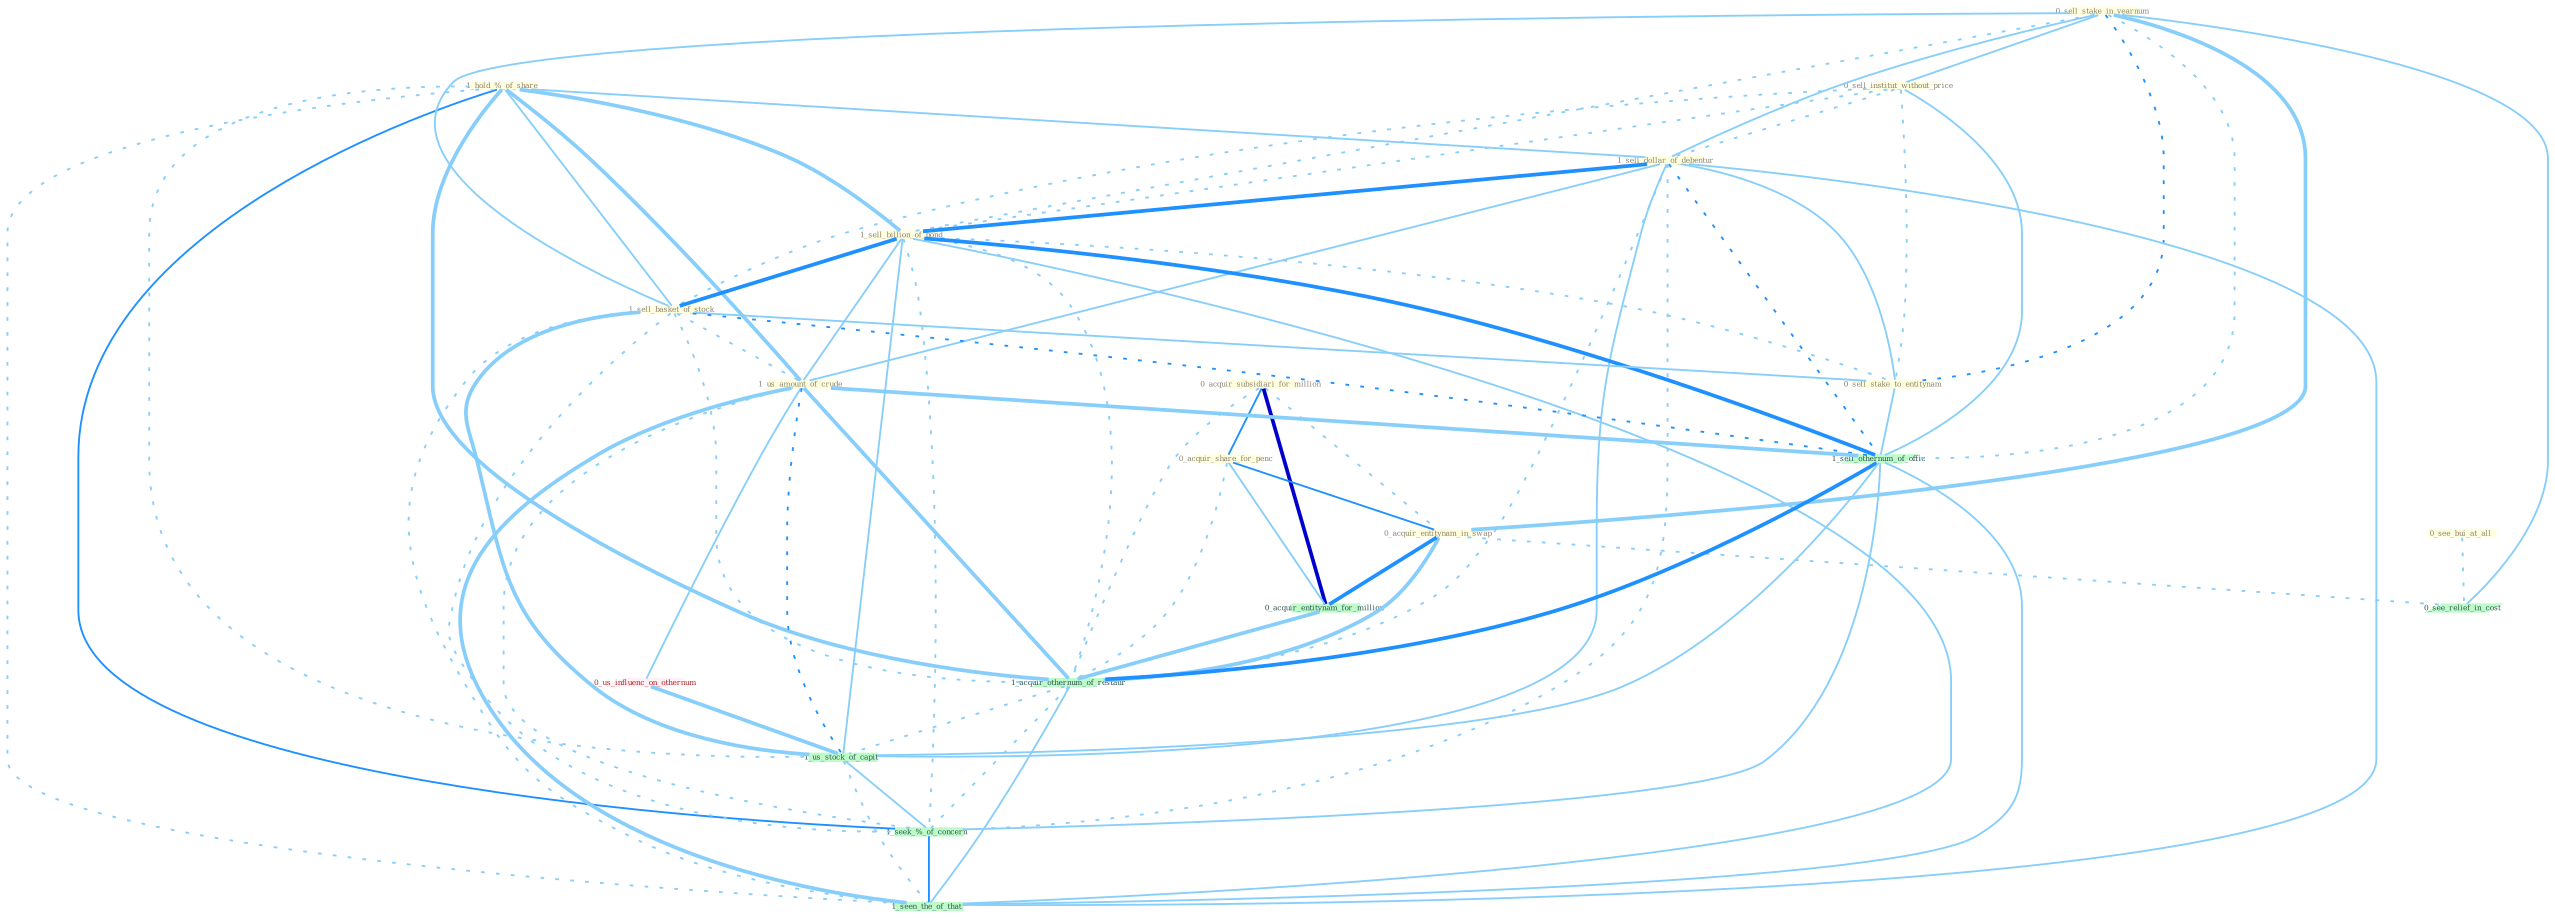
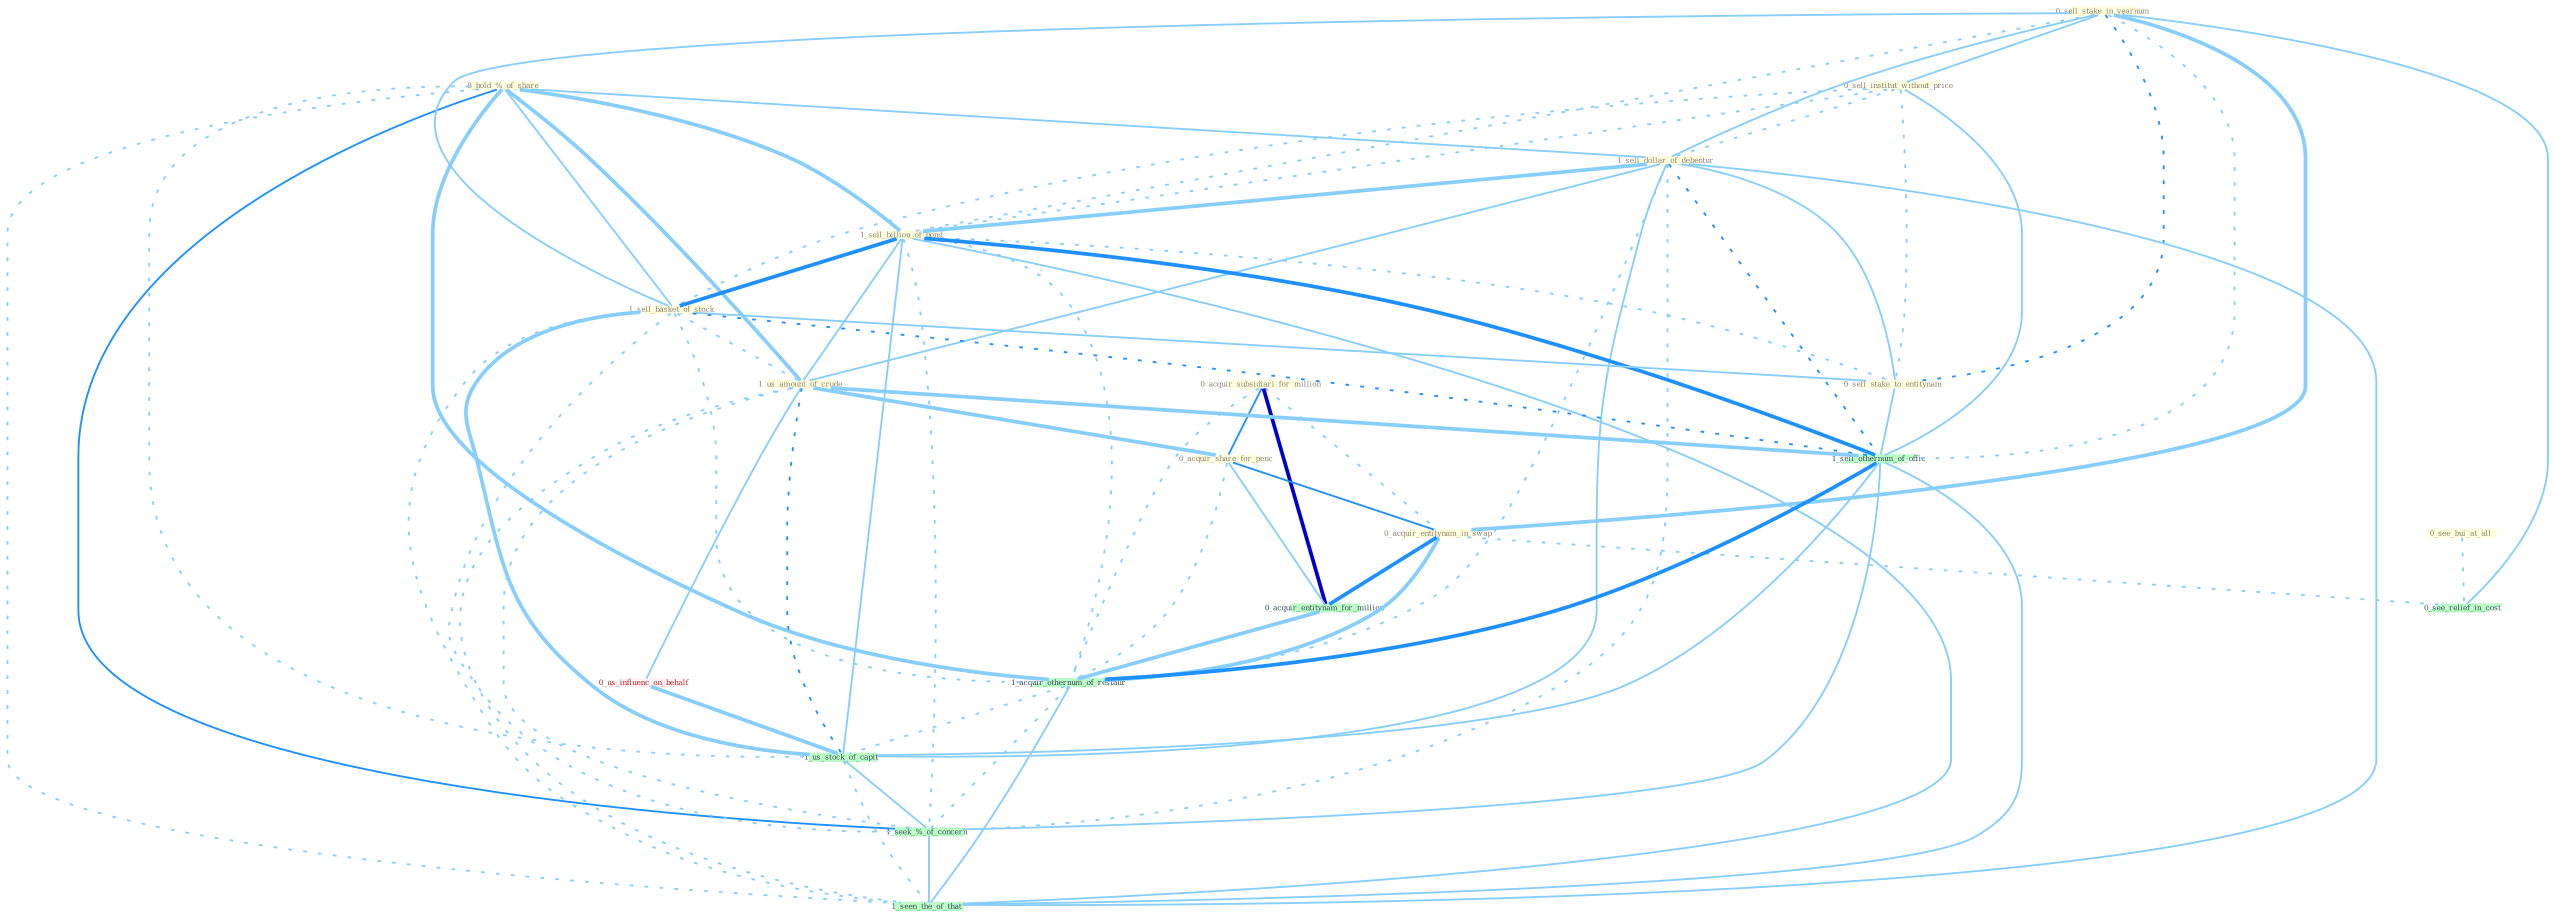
node "1_hold_%_of_share": label "1_hold_%_of_share" -> "8_hold_%_of_share"
edge "1_sell_dollar_of_debentur" -- "1_sell_billion_of_bond": color #1e90ff -> #87cefa
edge "1_us_amount_of_crude" -- "1_acquir_othernum_of_restaur": now "1_us_amount_of_crude" -- "0_acquir_share_for_penc"
edge "1_us_amount_of_crude" -- "1_seen_the_of_that": style bold -> dotted
node "0_us_influenc_on_othernum": label "0_us_influenc_on_othernum" -> "0_us_influenc_on_behalf"
edge "1_seek_%_of_concern" -- "1_seen_the_of_that": color #1e90ff -> #87cefa
